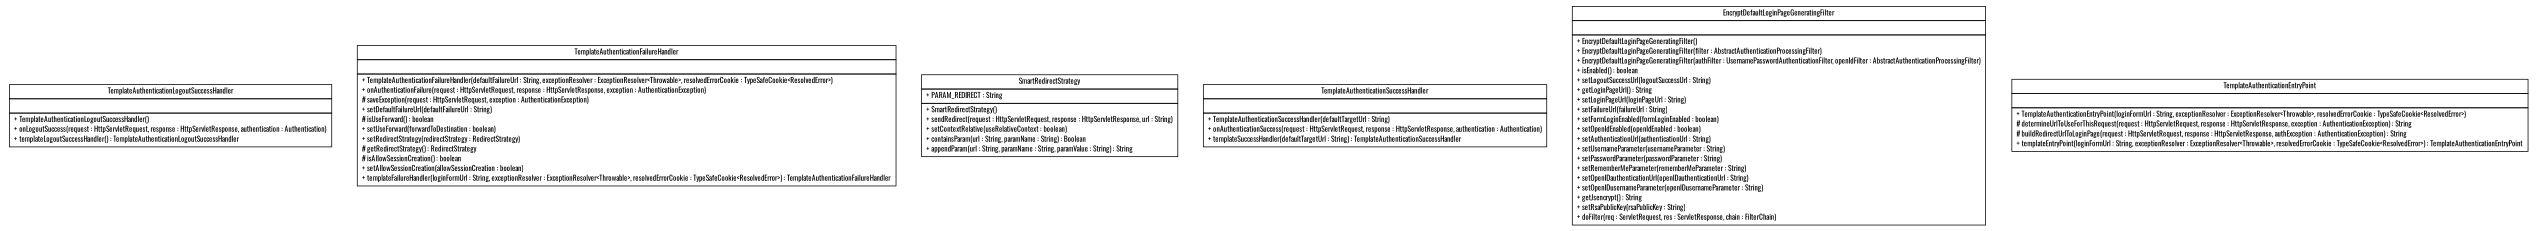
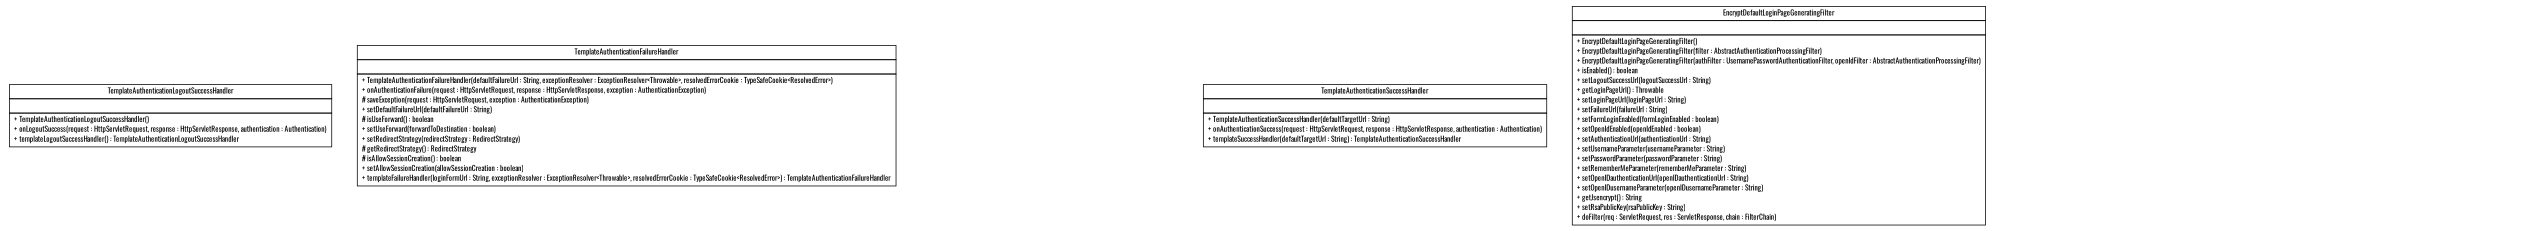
node "EncryptDefaultLoginPageGeneratingFilter": text "+ getLoginPageUrl() : String" -> "+ getLoginPageUrl() : Throwable"
node "SmartRedirectStrategy": removed
node "TemplateAuthenticationEntryPoint": removed
